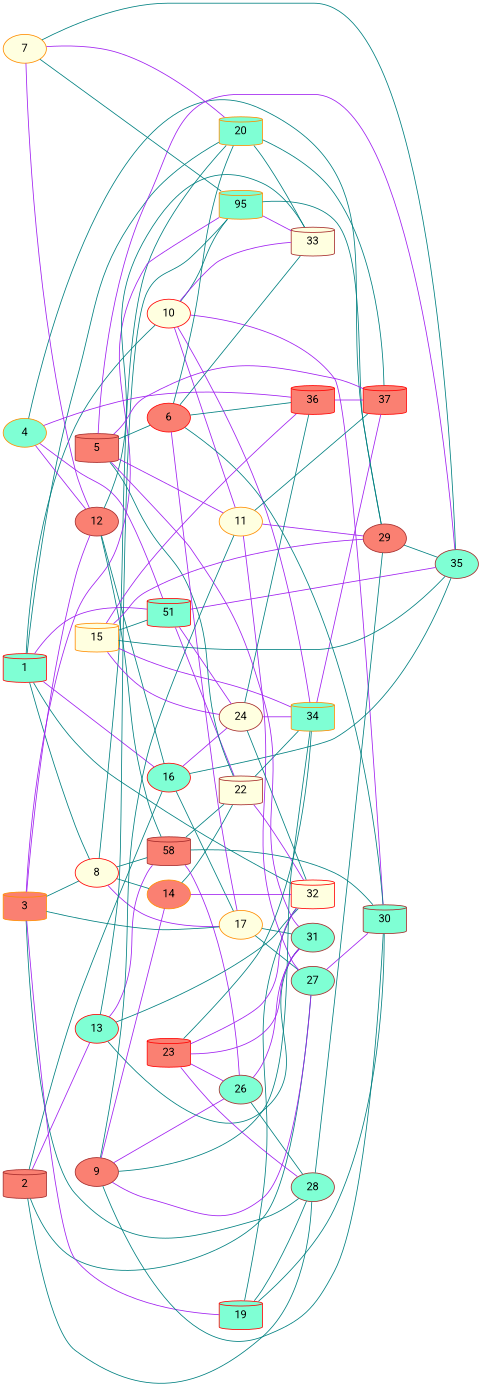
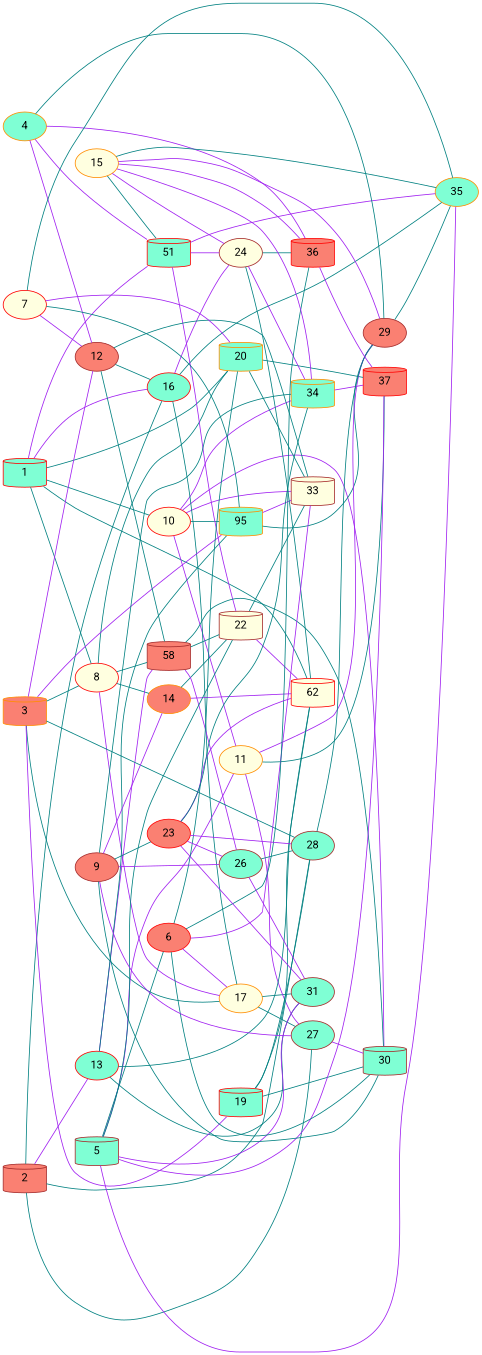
node "7": color darkorange -> red
edge "33" -- "6": color teal -> purple
node "5": fillcolor salmon -> aquamarine
node "35": color brown -> darkorange
node "15": shape cylinder -> ellipse
edge "34" -- "22": now "33" -- "22"
edge "11" -- "9": now "23" -- "9"
node "32": label "32" -> "62"
node "23": shape cylinder -> ellipse
